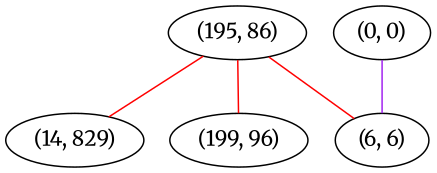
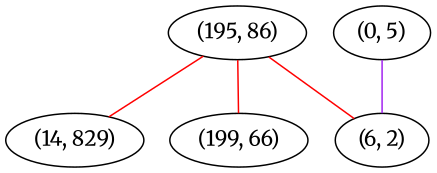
node "(0, 0)": label "(0, 0)" -> "(0, 5)"
node "(199, 96)": label "(199, 96)" -> "(199, 66)"
node "(6, 6)": label "(6, 6)" -> "(6, 2)"
